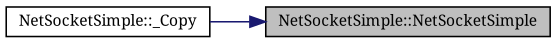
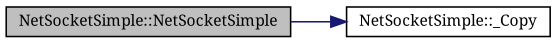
edge "NetSocketSimple::_Copy" -> "NetSocketSimple::NetSocketSimple": reversed
